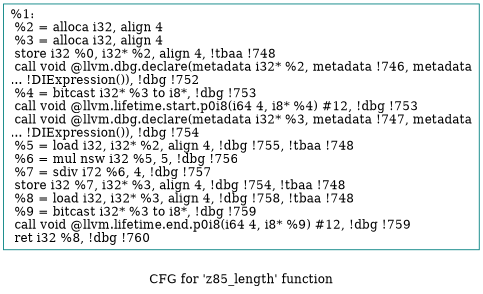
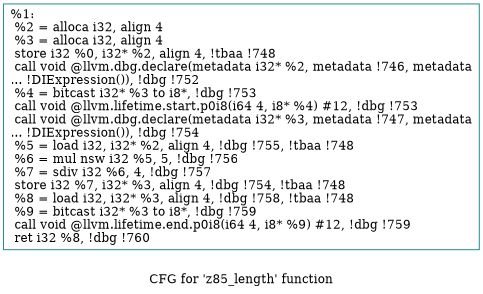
node "%1:": text "%7 = sdiv i72 %6, 4, !dbg !757" -> "%7 = sdiv i32 %6, 4, !dbg !757"
